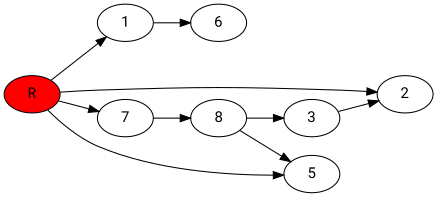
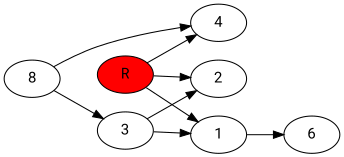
node "7": removed
edge "3" -> "1": added
node "5": label "5" -> "4"
